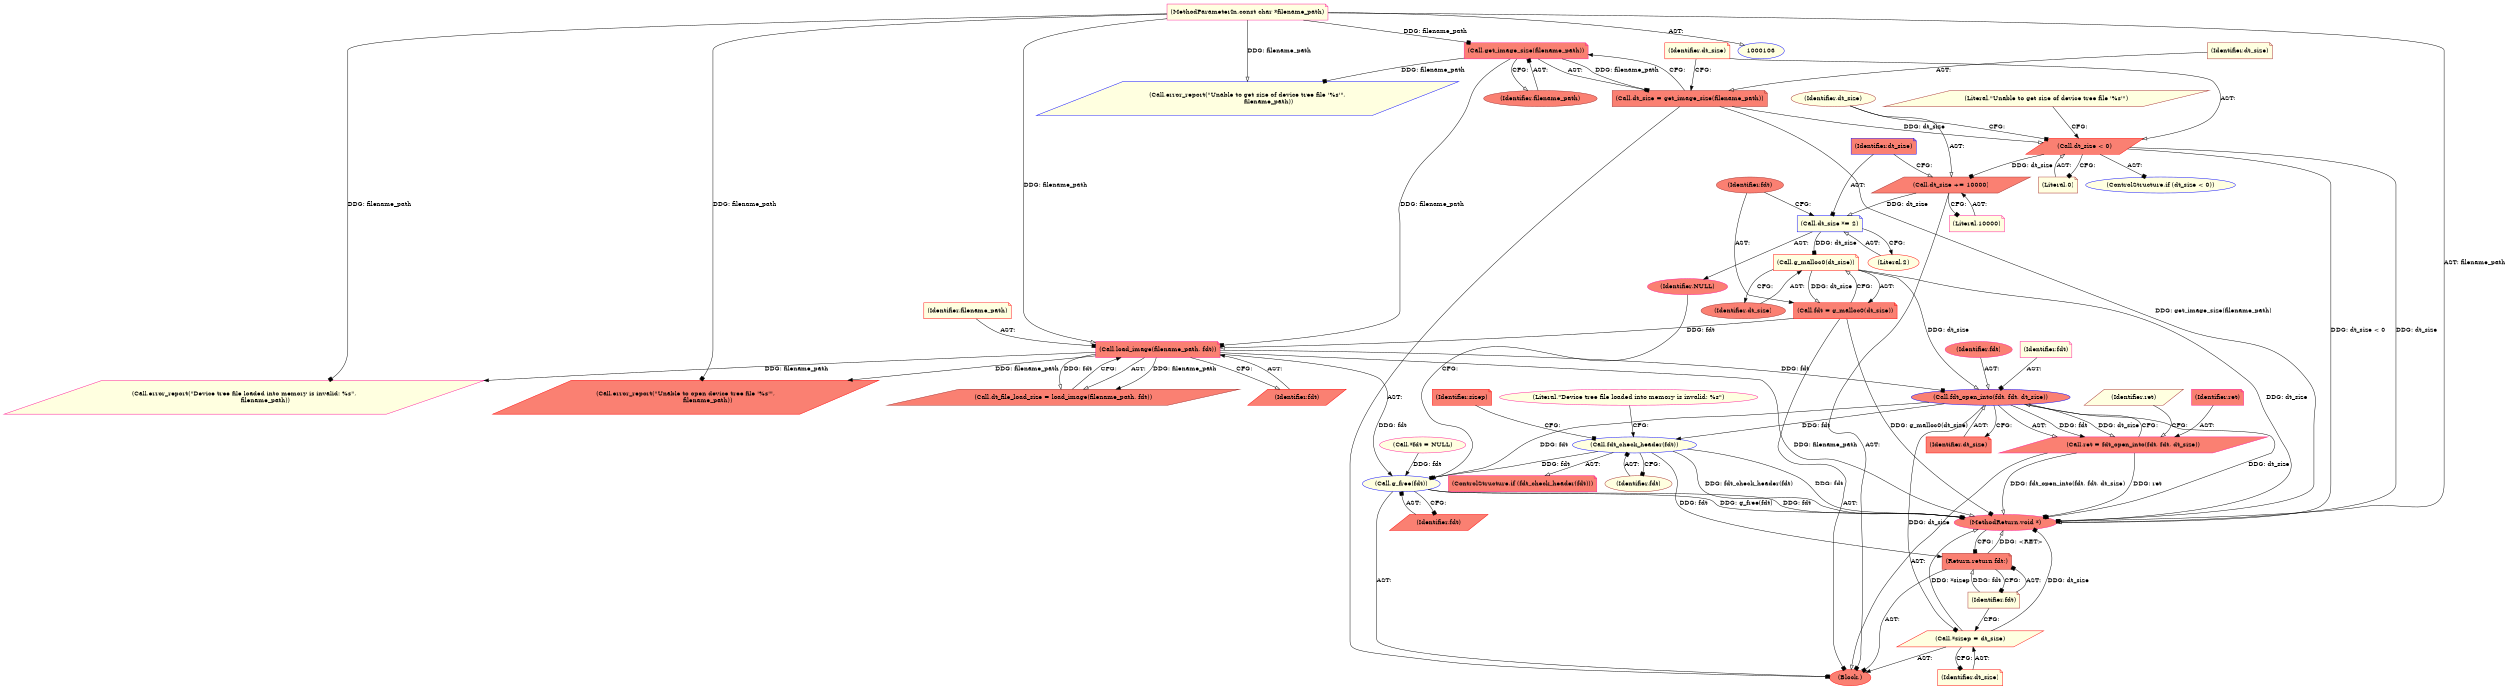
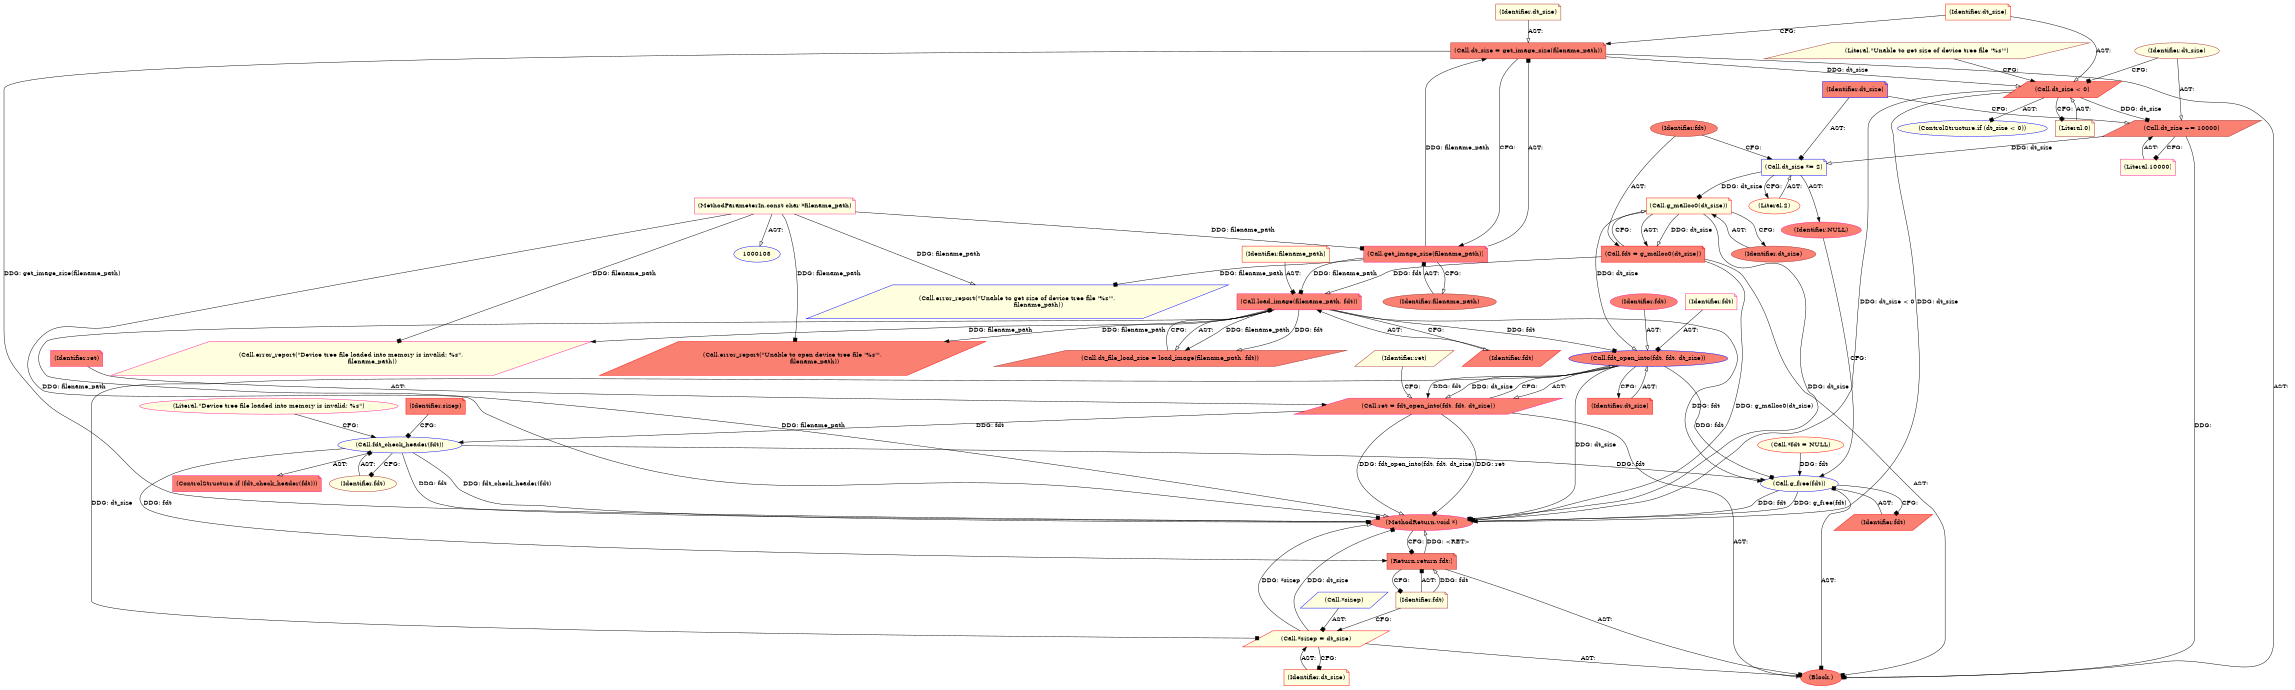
edge "(MethodParameterIn,const char *filename_path)" -> "(Call,load_image(filename_path, fdt))": removed, label "DDG: filename_path"
edge "(MethodParameterIn,const char *filename_path)" -> "(MethodReturn,void *)": label "AST: filename_path" -> "DDG: filename_path"
edge "(Call,dt_file_load_size = load_image(filename_path, fdt))" -> "(Call,load_image(filename_path, fdt))": arrowhead normal -> box
edge "(Call,fdt_open_into(fdt, fdt, dt_size))" -> "(Call,fdt_check_header(fdt))": now "(Call,ret = fdt_open_into(fdt, fdt, dt_size))" -> "(Call,fdt_check_header(fdt))"
node "(Call,*fdt = NULL)": color deeppink -> red
edge "(Call,dt_size += 10000)" -> "(Block,)": label "AST: " -> "DDG: "
node "(Call,*sizep)": added
